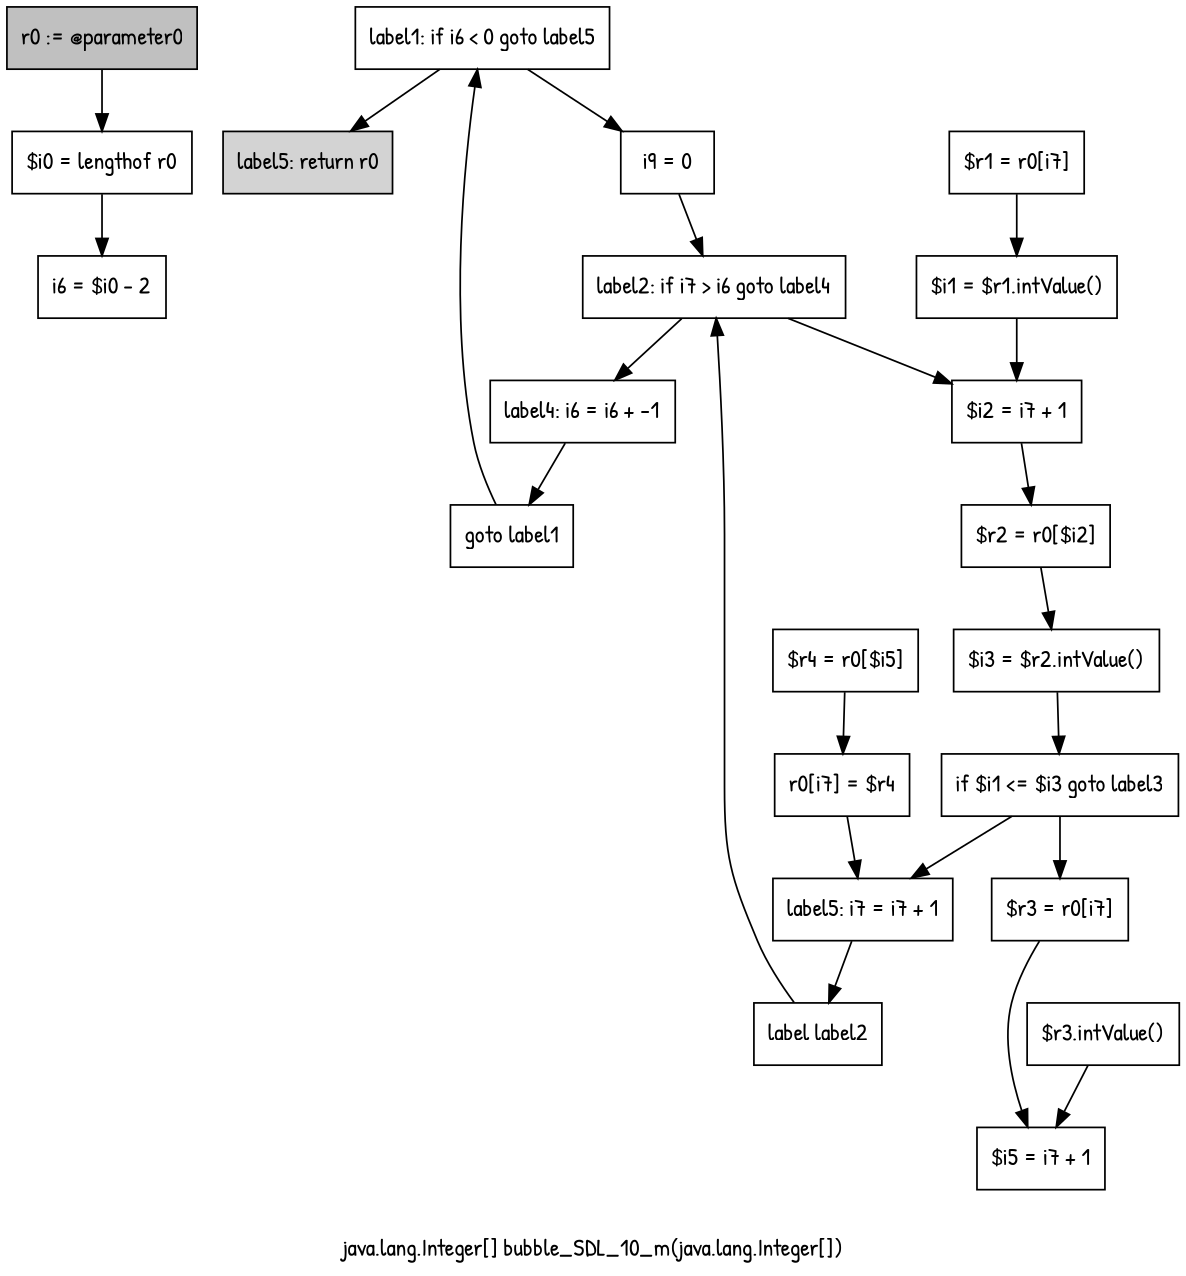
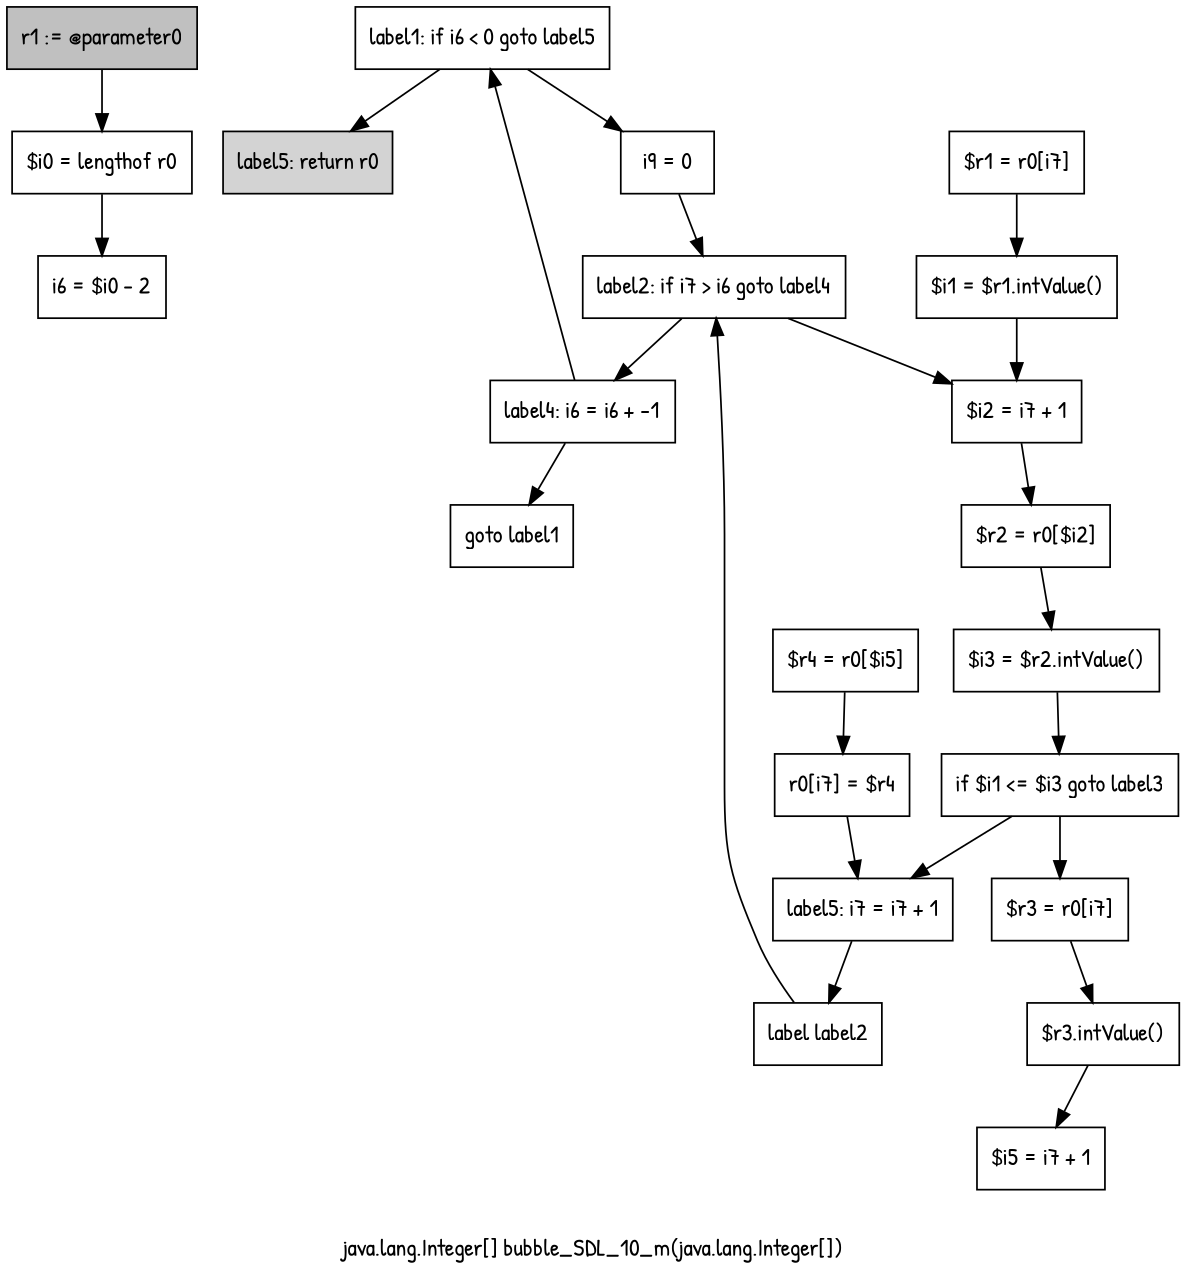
node "r0 := @parameter0": label "r0 := @parameter0" -> "r1 := @parameter0"
edge "goto label1" -> "label1: if i6 < 0 goto label5": now "label4: i6 = i6 + -1" -> "label1: if i6 < 0 goto label5"
edge "$r3 = r0[i7]" -> "$i5 = i7 + 1": now "$r3 = r0[i7]" -> "$r3.intValue()"
